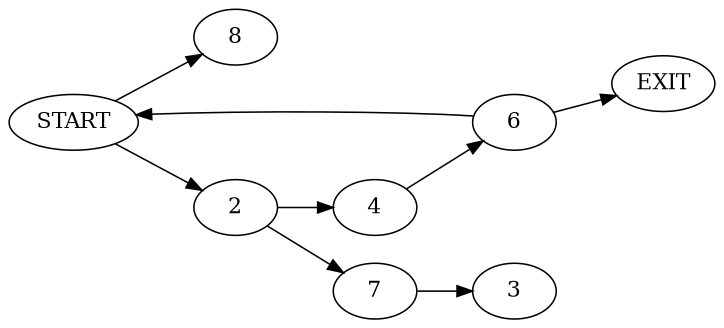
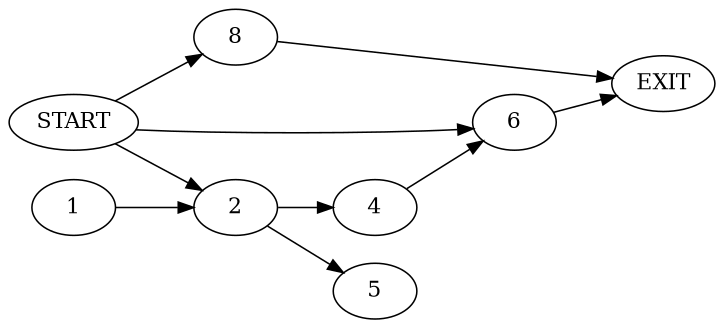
edge "8" -> "EXIT": added
edge "6" -> "START": reversed
node "1": added
node "7": label "7" -> "5"
node "3": removed
